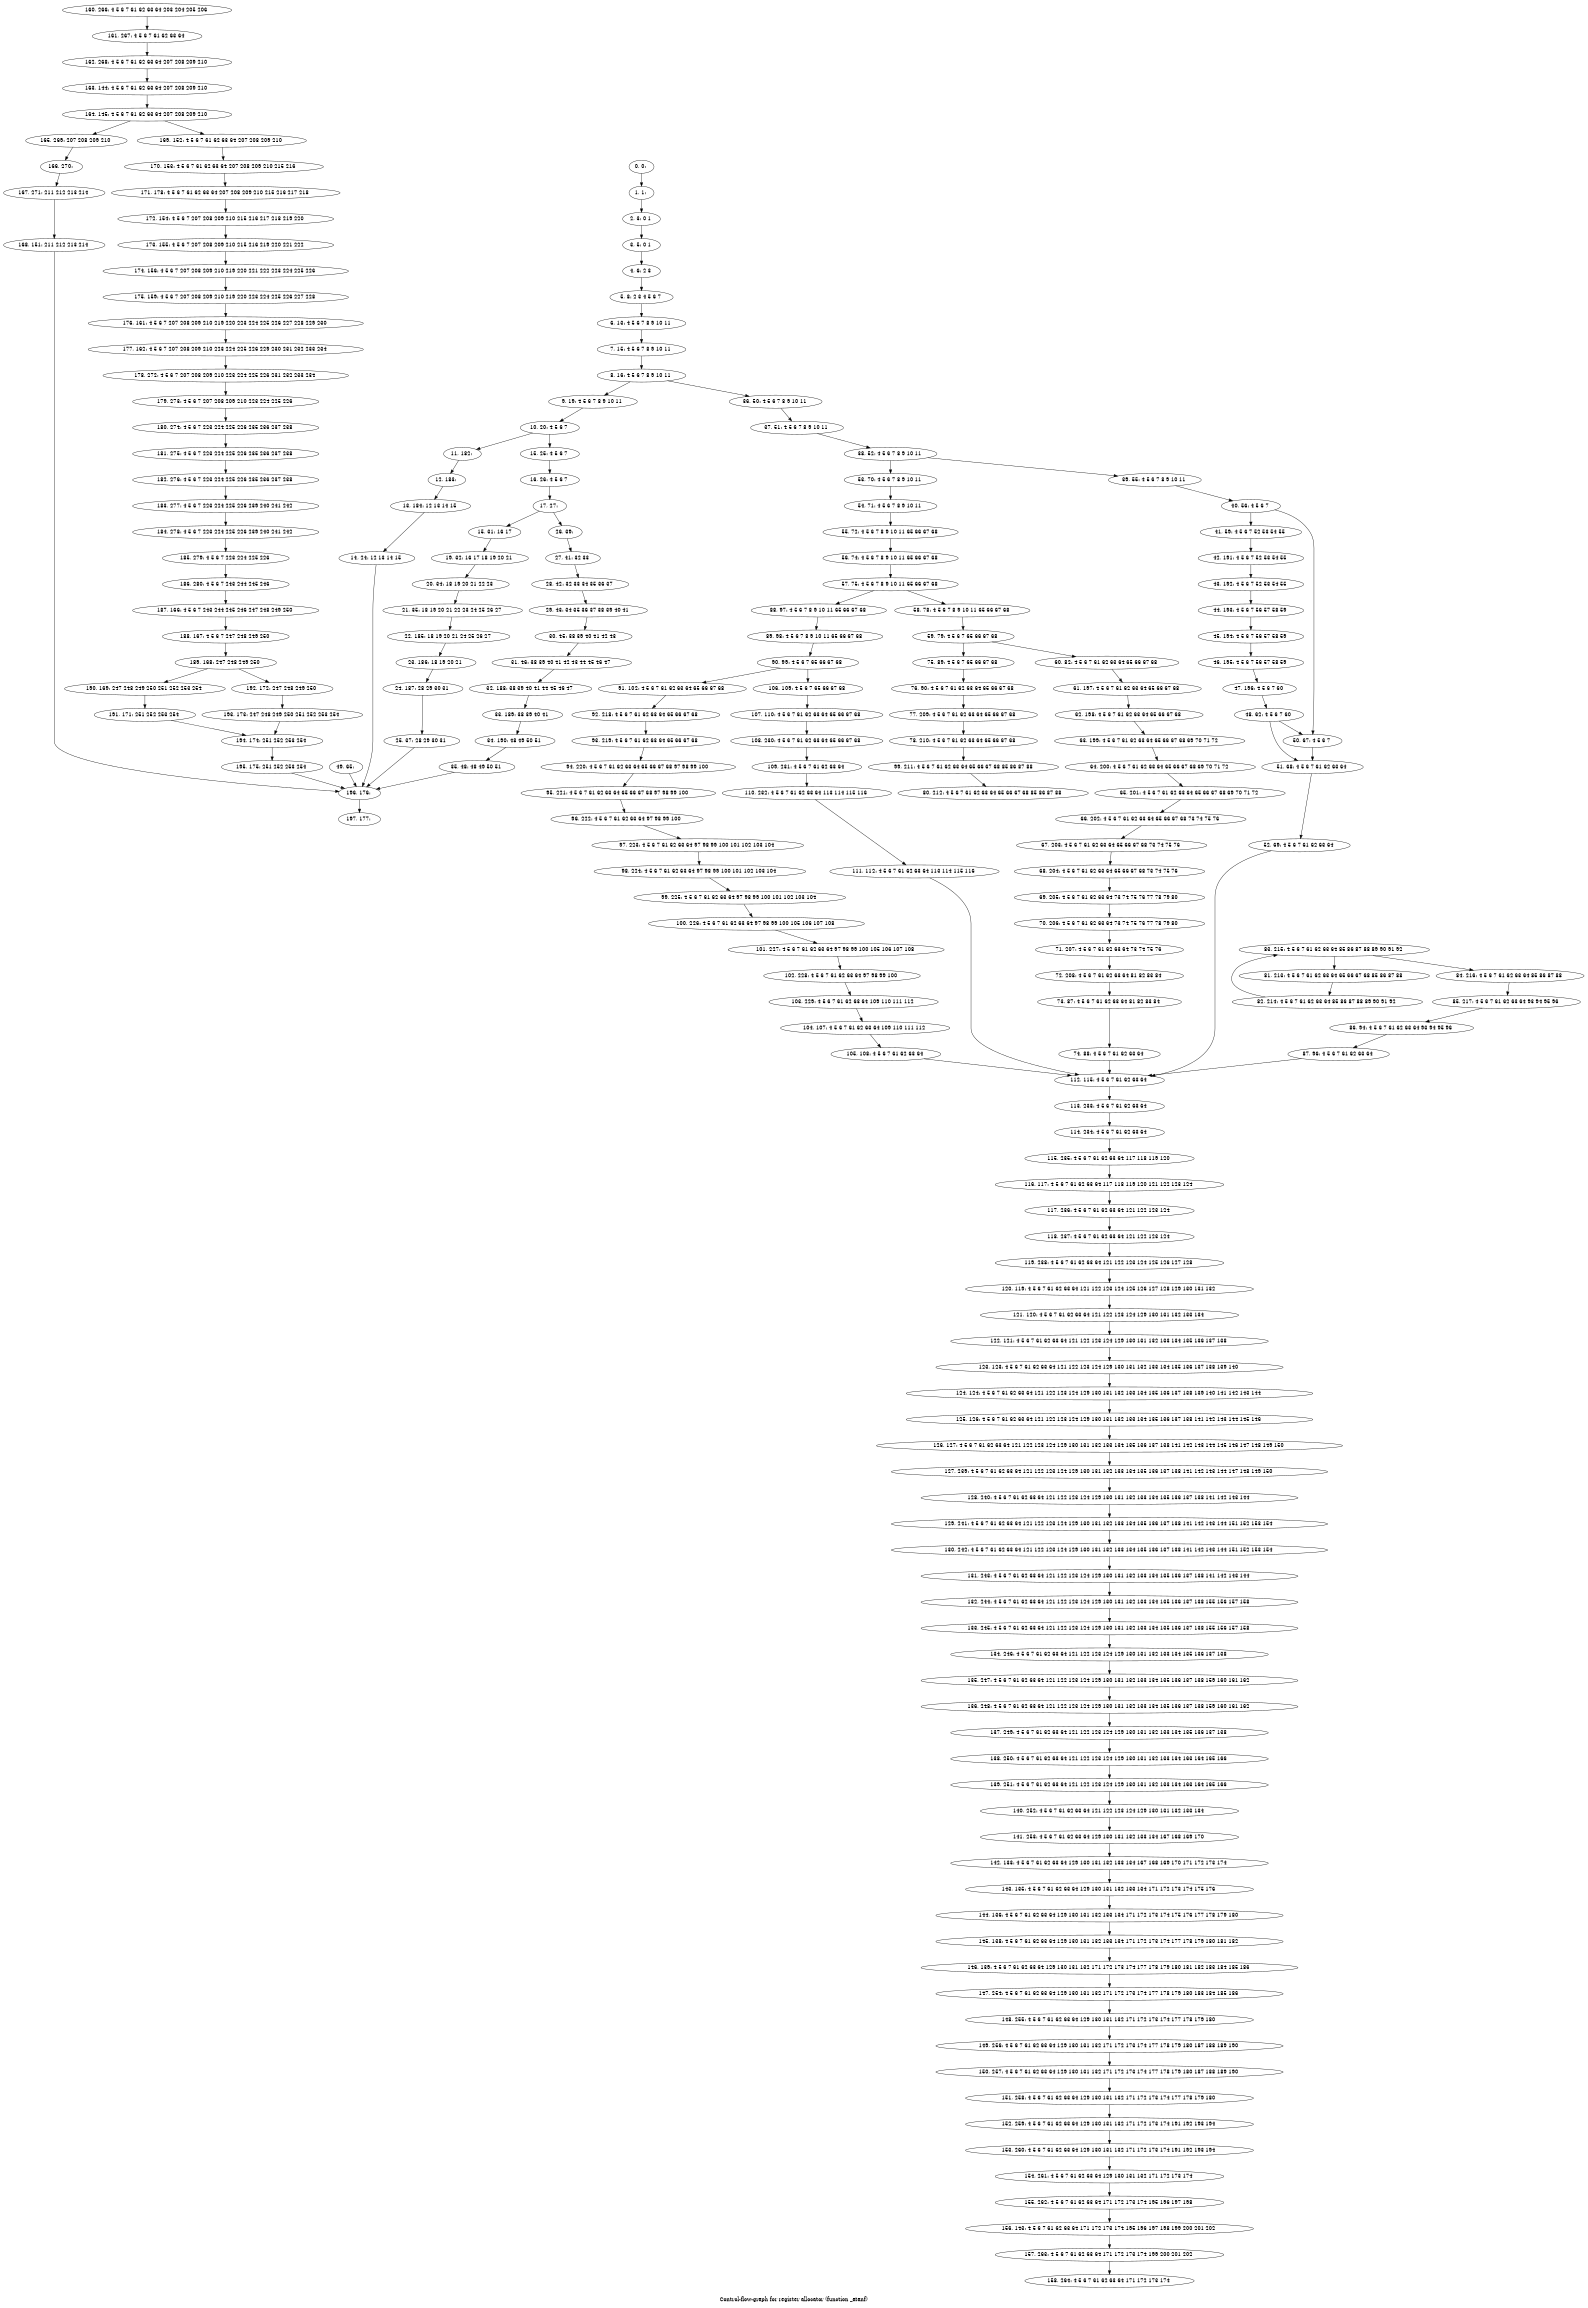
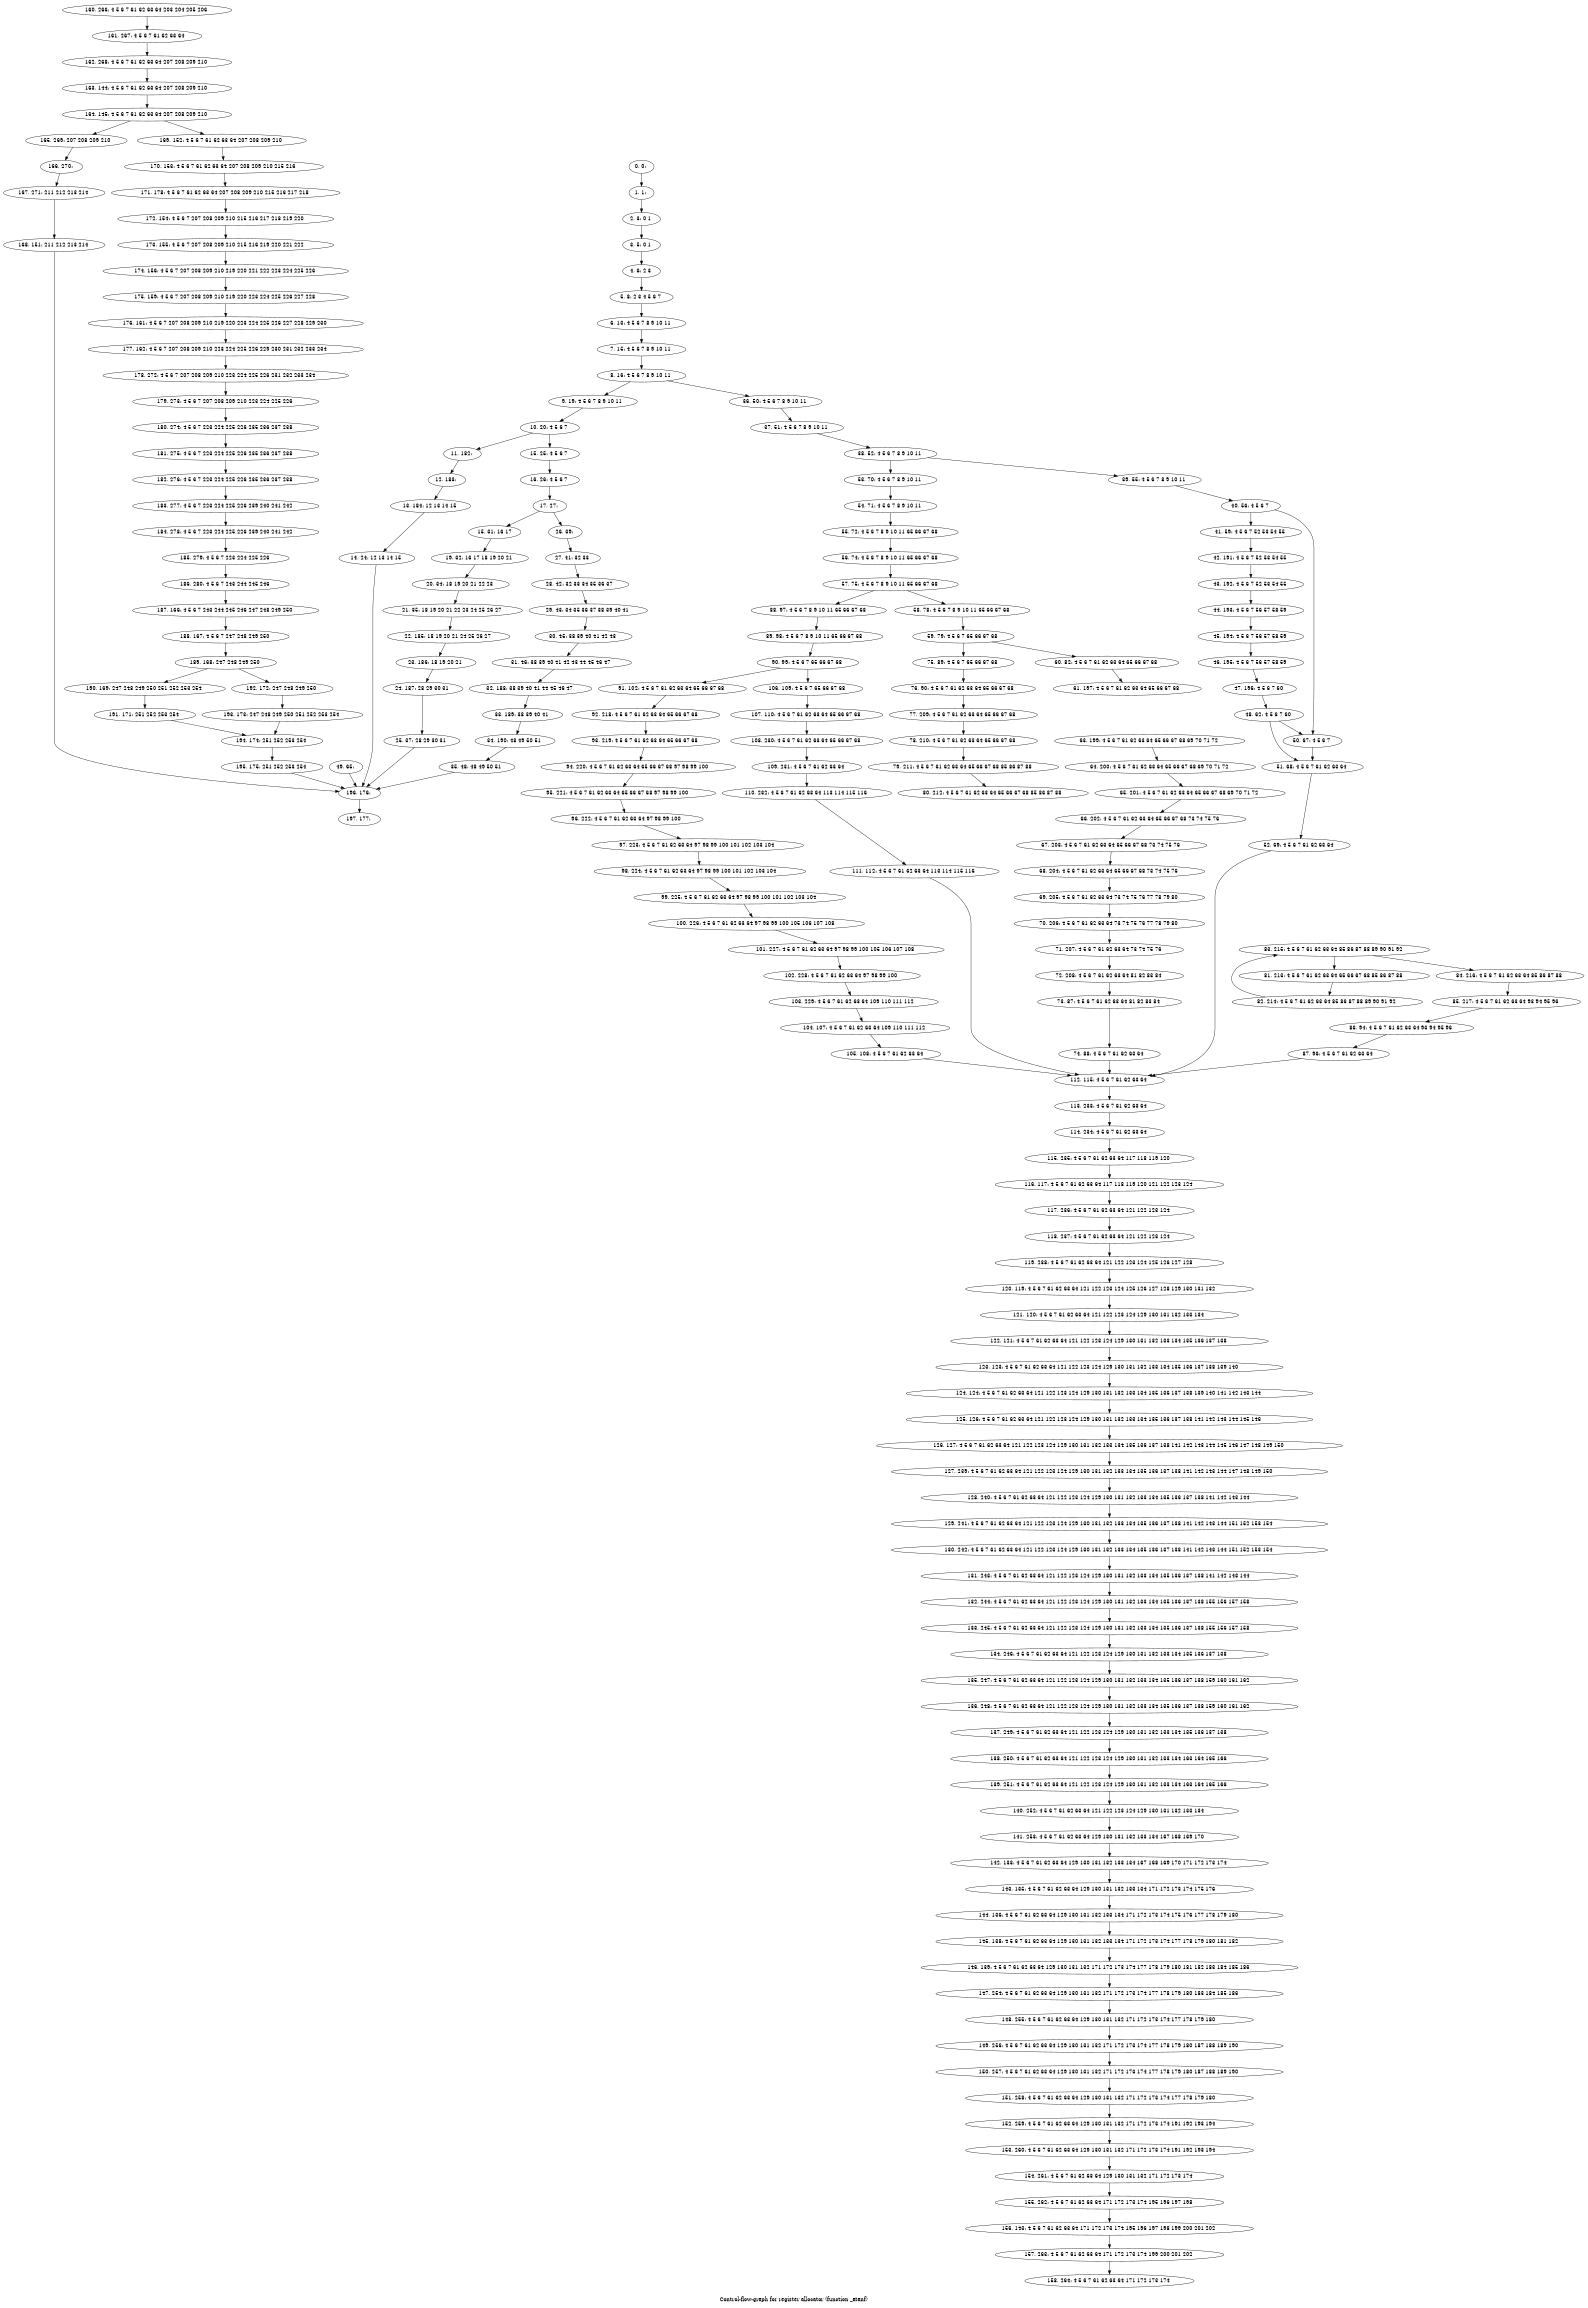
node "62, 198: 4 5 6 7 61 62 63 64 65 66 67 68": removed
node "99, 211: 4 5 6 7 61 62 63 64 65 66 67 68 85 86 87 88": label "99, 211: 4 5 6 7 61 62 63 64 65 66 67 68 85 86 87 88" -> "79, 211: 4 5 6 7 61 62 63 64 65 66 67 68 85 86 87 88"
